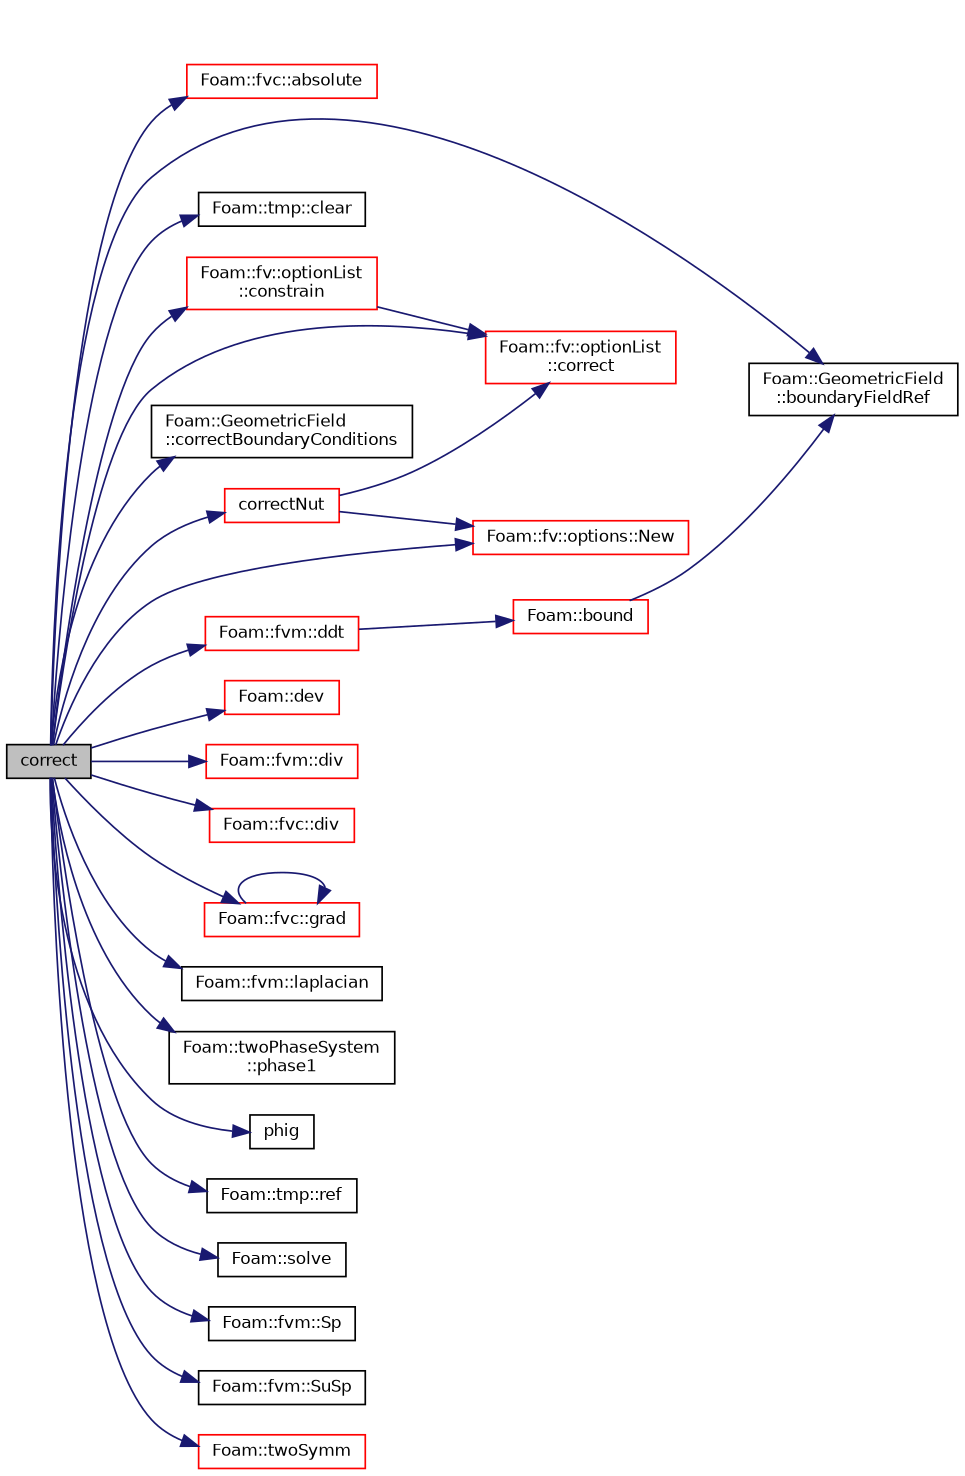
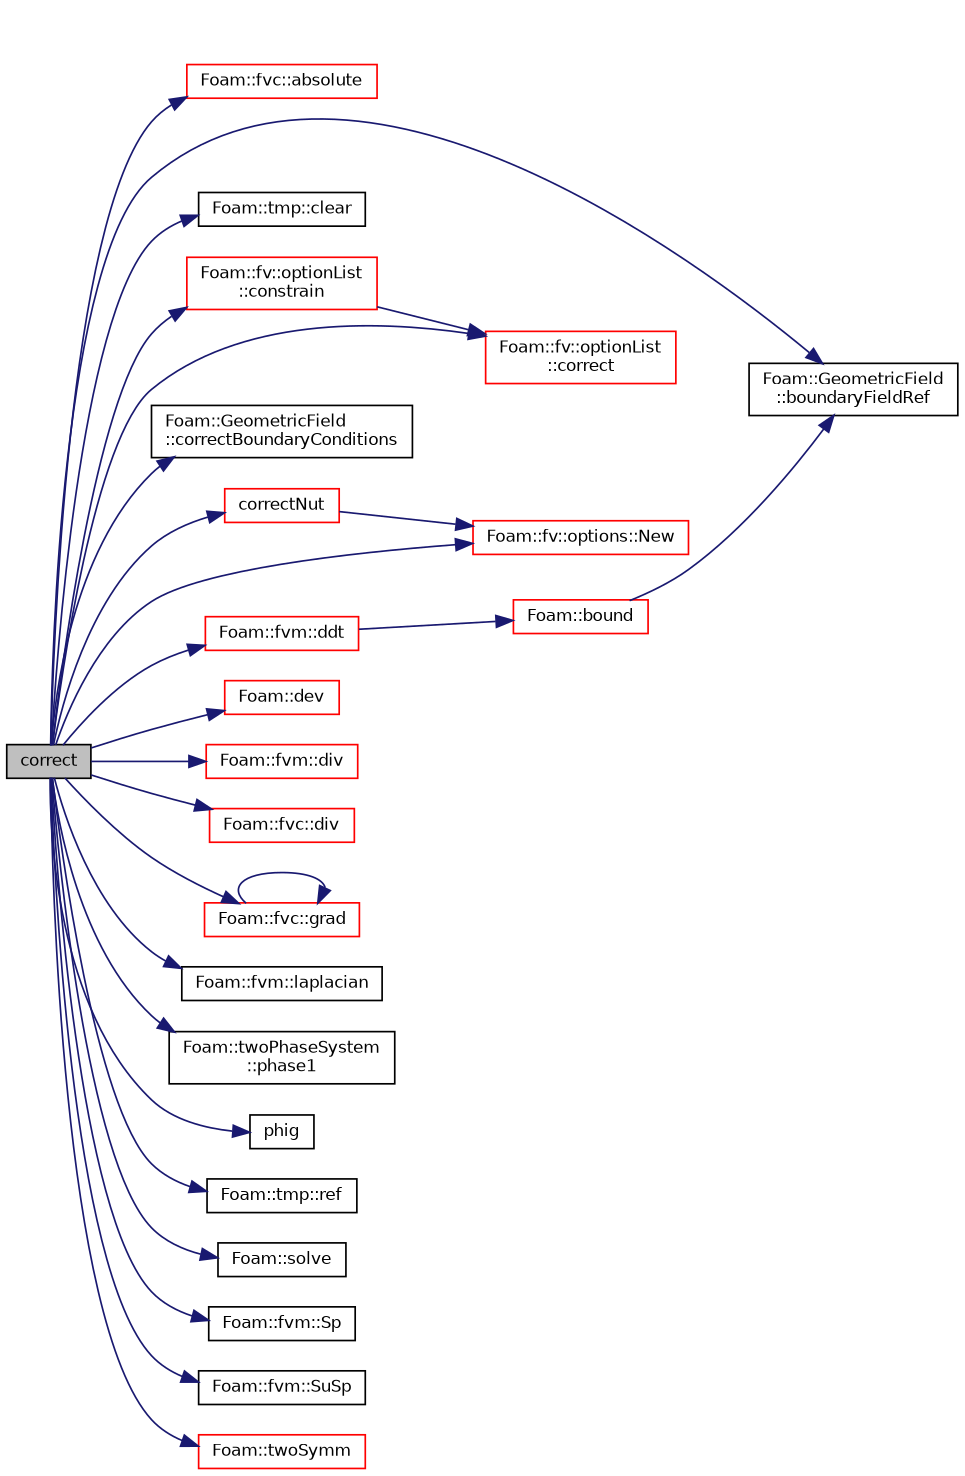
edge "correctNut" -> "Foam::fv::optionList ::correct": removed
